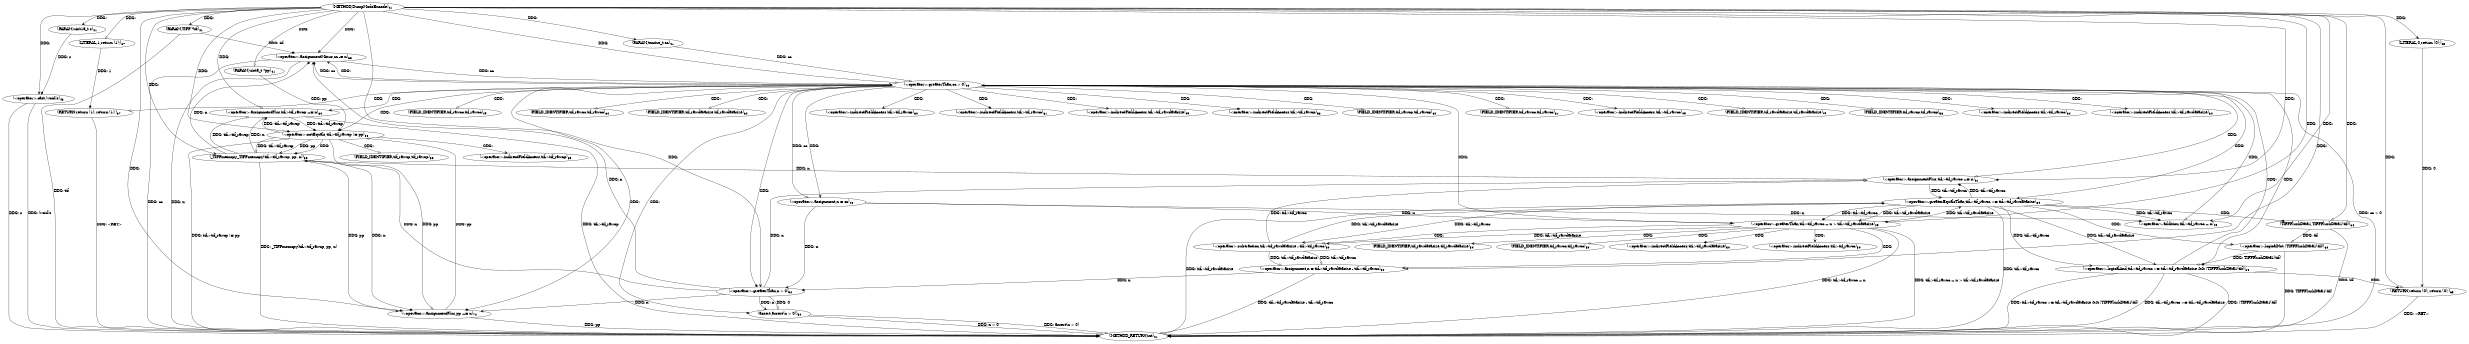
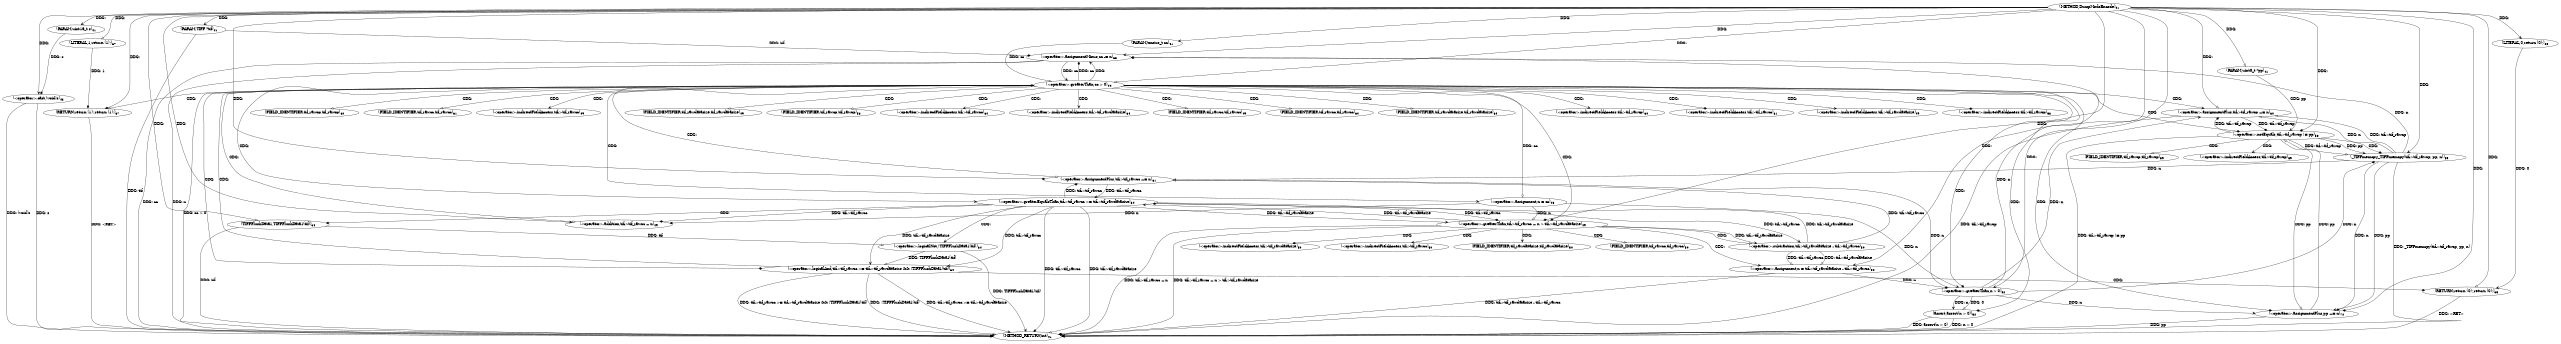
edge "(METHOD,DumpModeEncode)" -> "(RETURN,return (1);,return (1);)": added, label "DDG:"
edge "(<operator>.greaterThan,n > 0)" -> "(<operator>.assignmentPlus,tif->tif_rawcp += n)": added, label "DDG: n"
